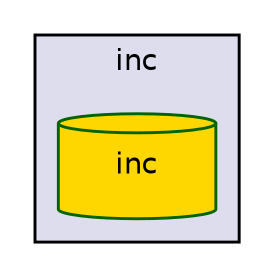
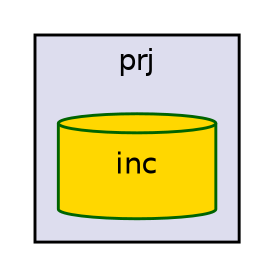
cluster "inc": label "inc" -> "prj"
